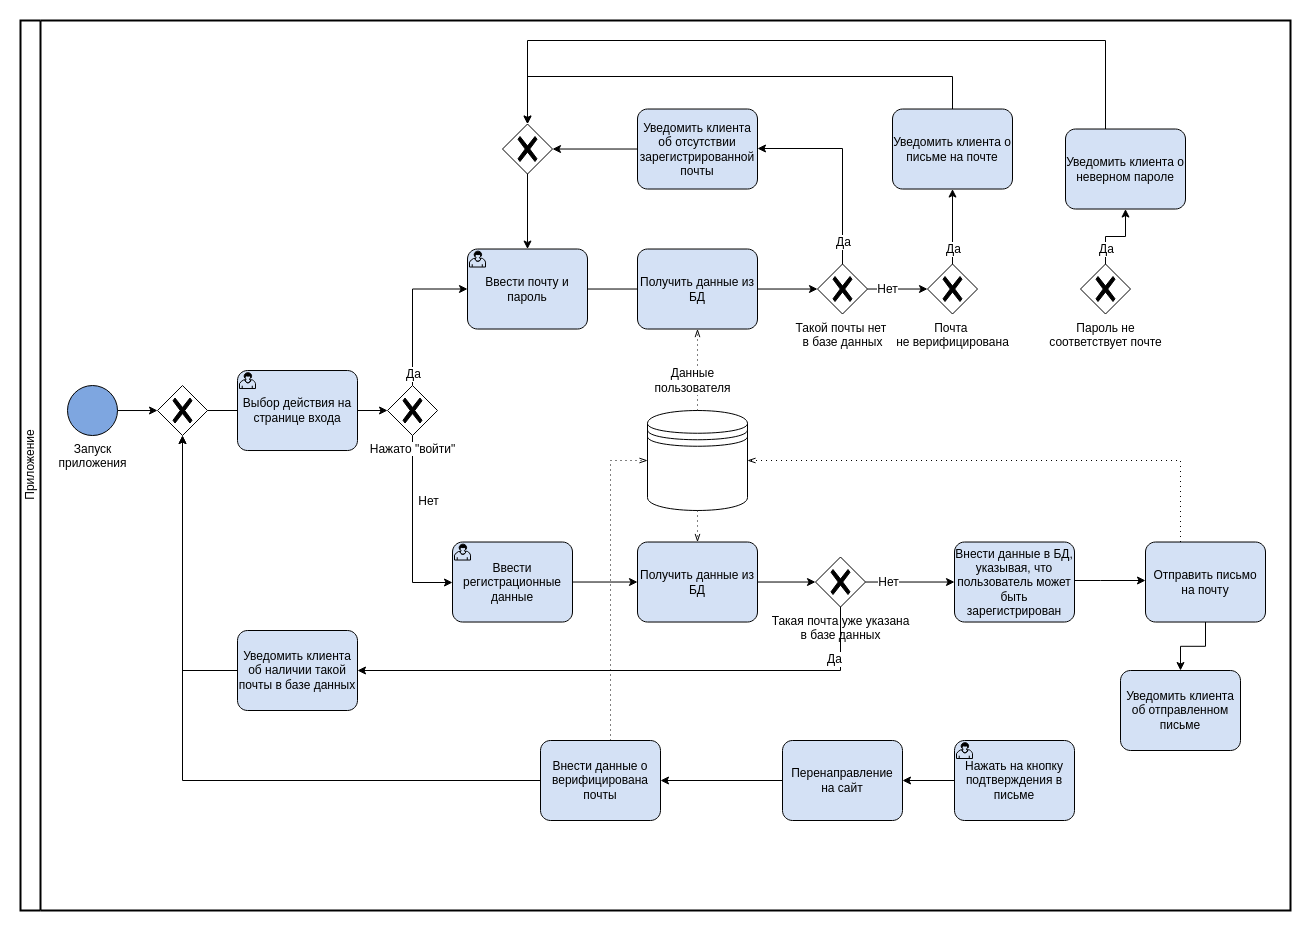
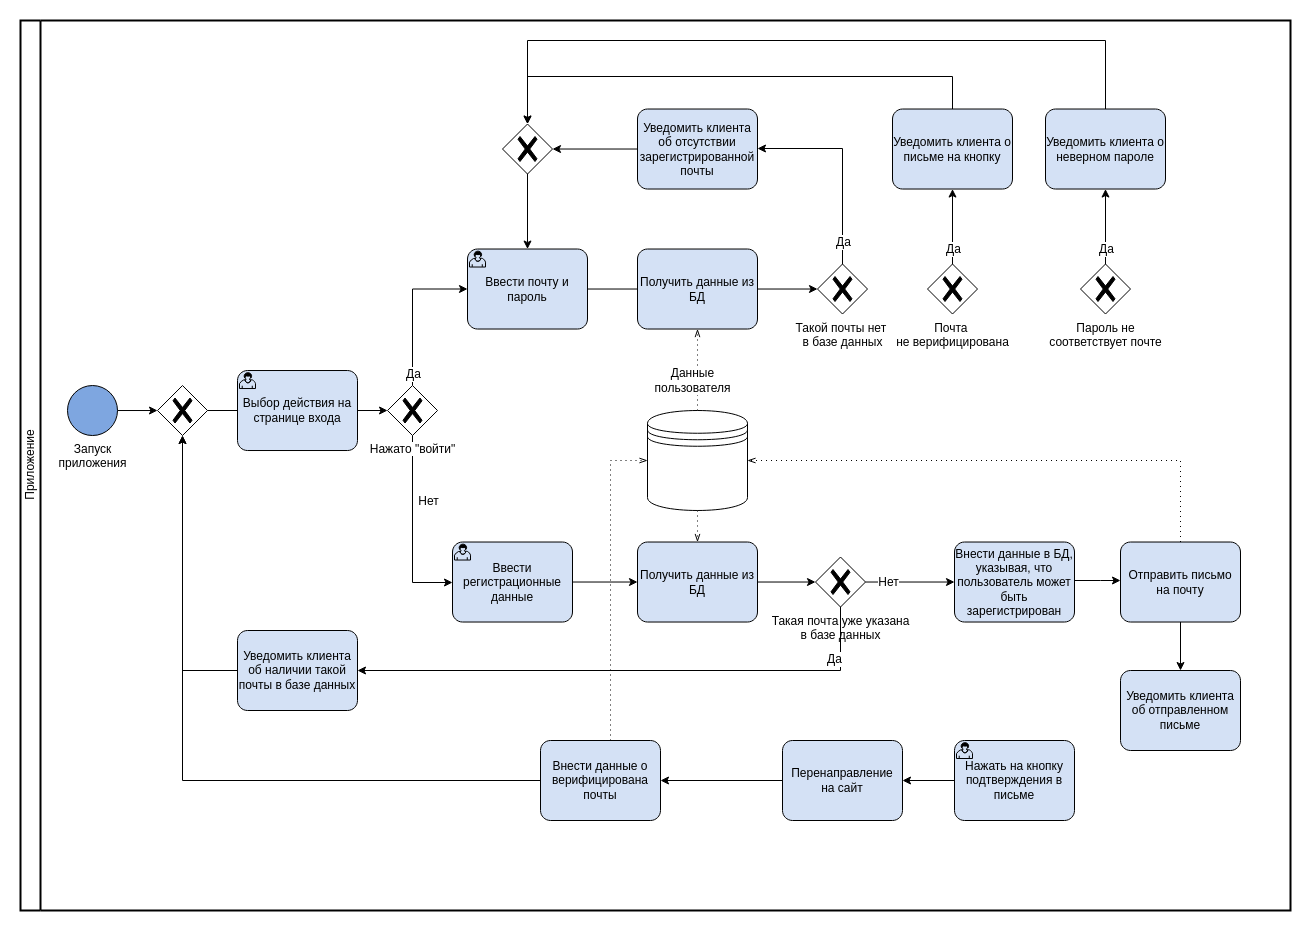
node "Уведомить клиента о письме на почте": label "Уведомить клиента о письме на почте" -> "Уведомить клиента о письме на кнопку"
node "Уведомить клиента о неверном пароле": moved (1126, 169) -> (1106, 149)
edge "Такой почты нет в базе данных" -> "Почта не верифицирована": removed, label "Нет"
node "Отправить письмо на почту": moved (1206, 582) -> (1181, 582)
